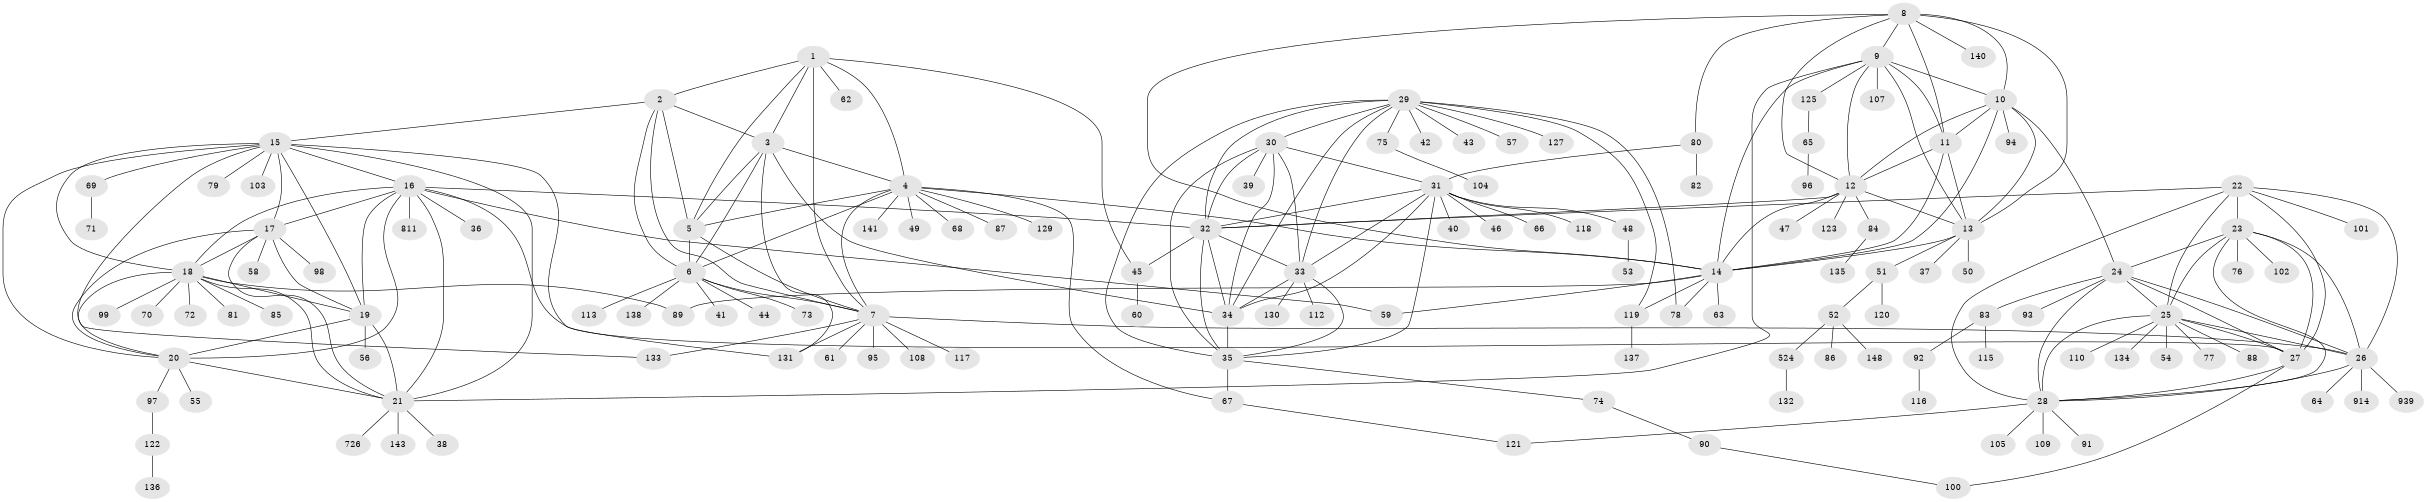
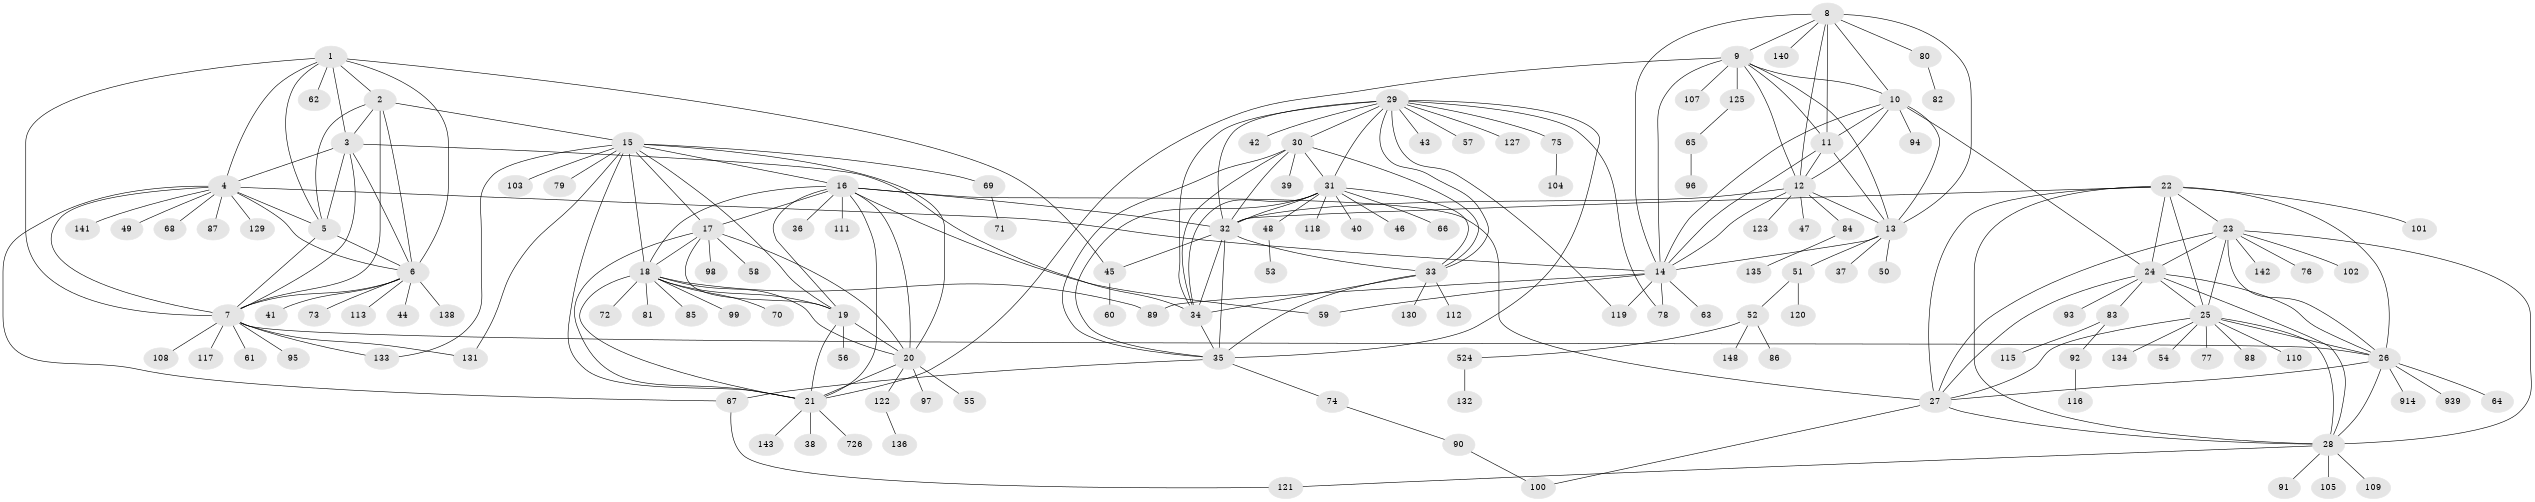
edge "1" -- "6": added
edge "80" -- "31": now "29" -- "31"
node "811": label "811" -> "111"
edge "22" -- "24": added
node "142": added
edge "3" -- "131": now "3" -- "7"
node "137": removed
edge "26" -- "27": added
edge "97" -- "122": now "20" -- "122"
